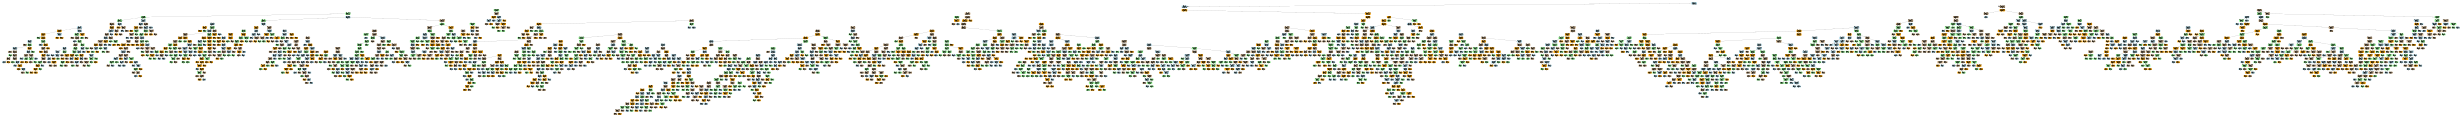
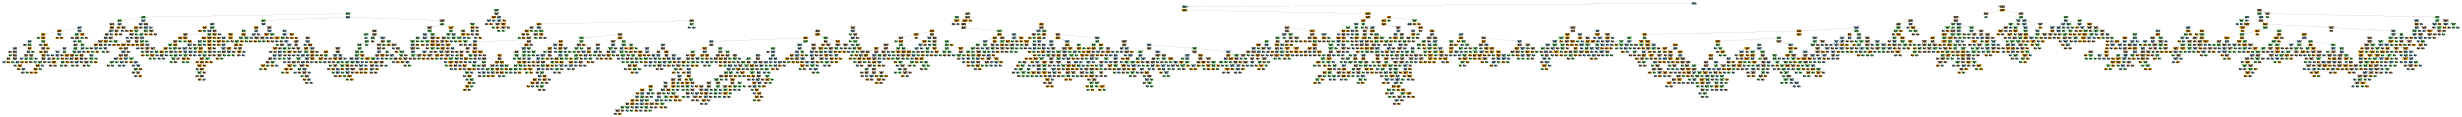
node "gini = 0.0 samples = 11 value = [0, 15]": fillcolor orange -> palegreen
node "X[9] <= 4300.0 gini = 0.073 samples = 31 value = [51, 2]": fillcolor palegreen -> orange
